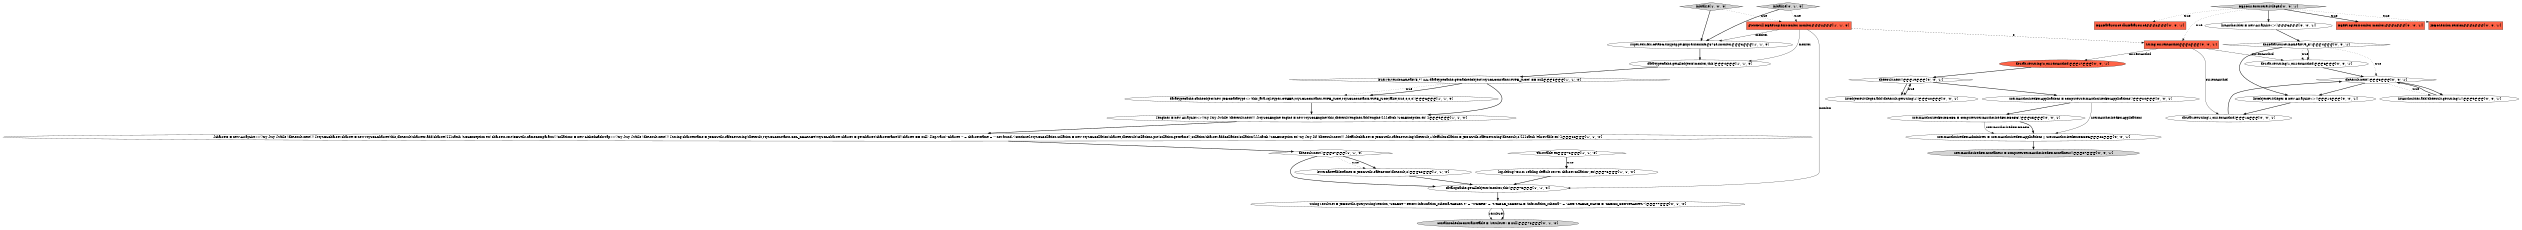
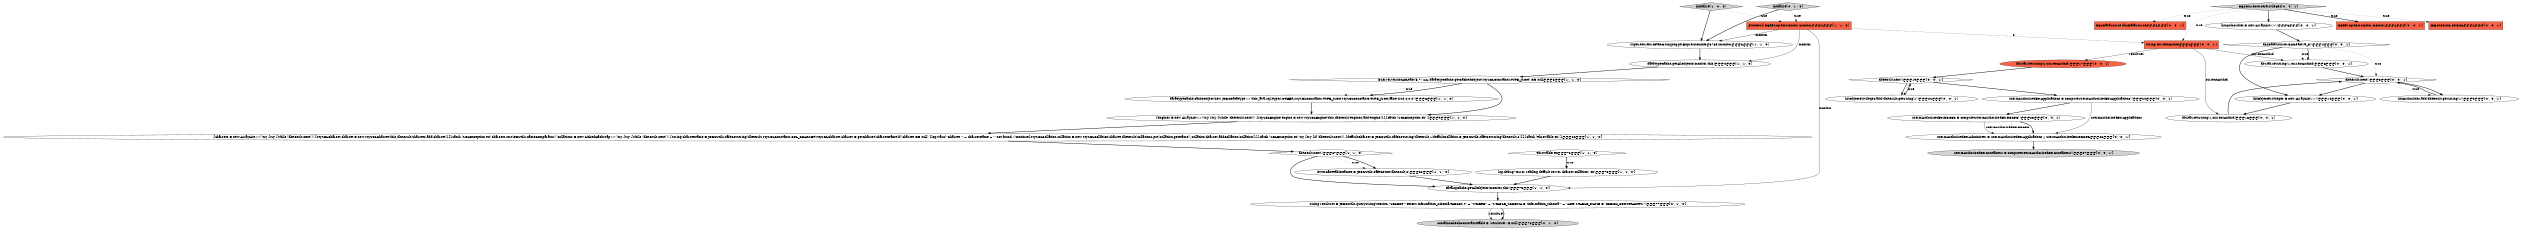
edge "String currentAuthId@@@2@@@['0', '0', '1']" -> "dbStat.setString(2,currentAuthId)@@@17@@@['0', '0', '1']": label "currentAuthId" -> "resultSet"
